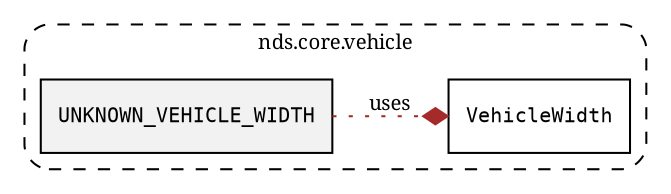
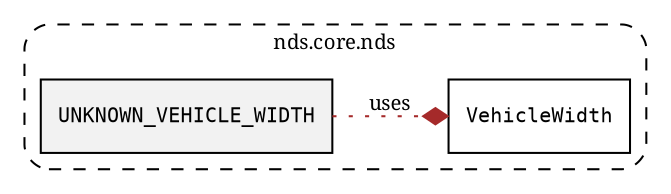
cluster "nds.core.vehicle": label "nds.core.vehicle" -> "nds.core.nds"
